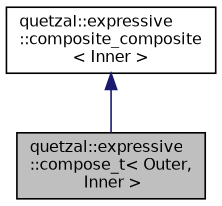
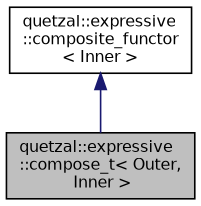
node "quetzal::expressive ::composite_composite < Inner >": label "quetzal::expressive ::composite_composite < Inner >" -> "quetzal::expressive ::composite_functor < Inner >"
